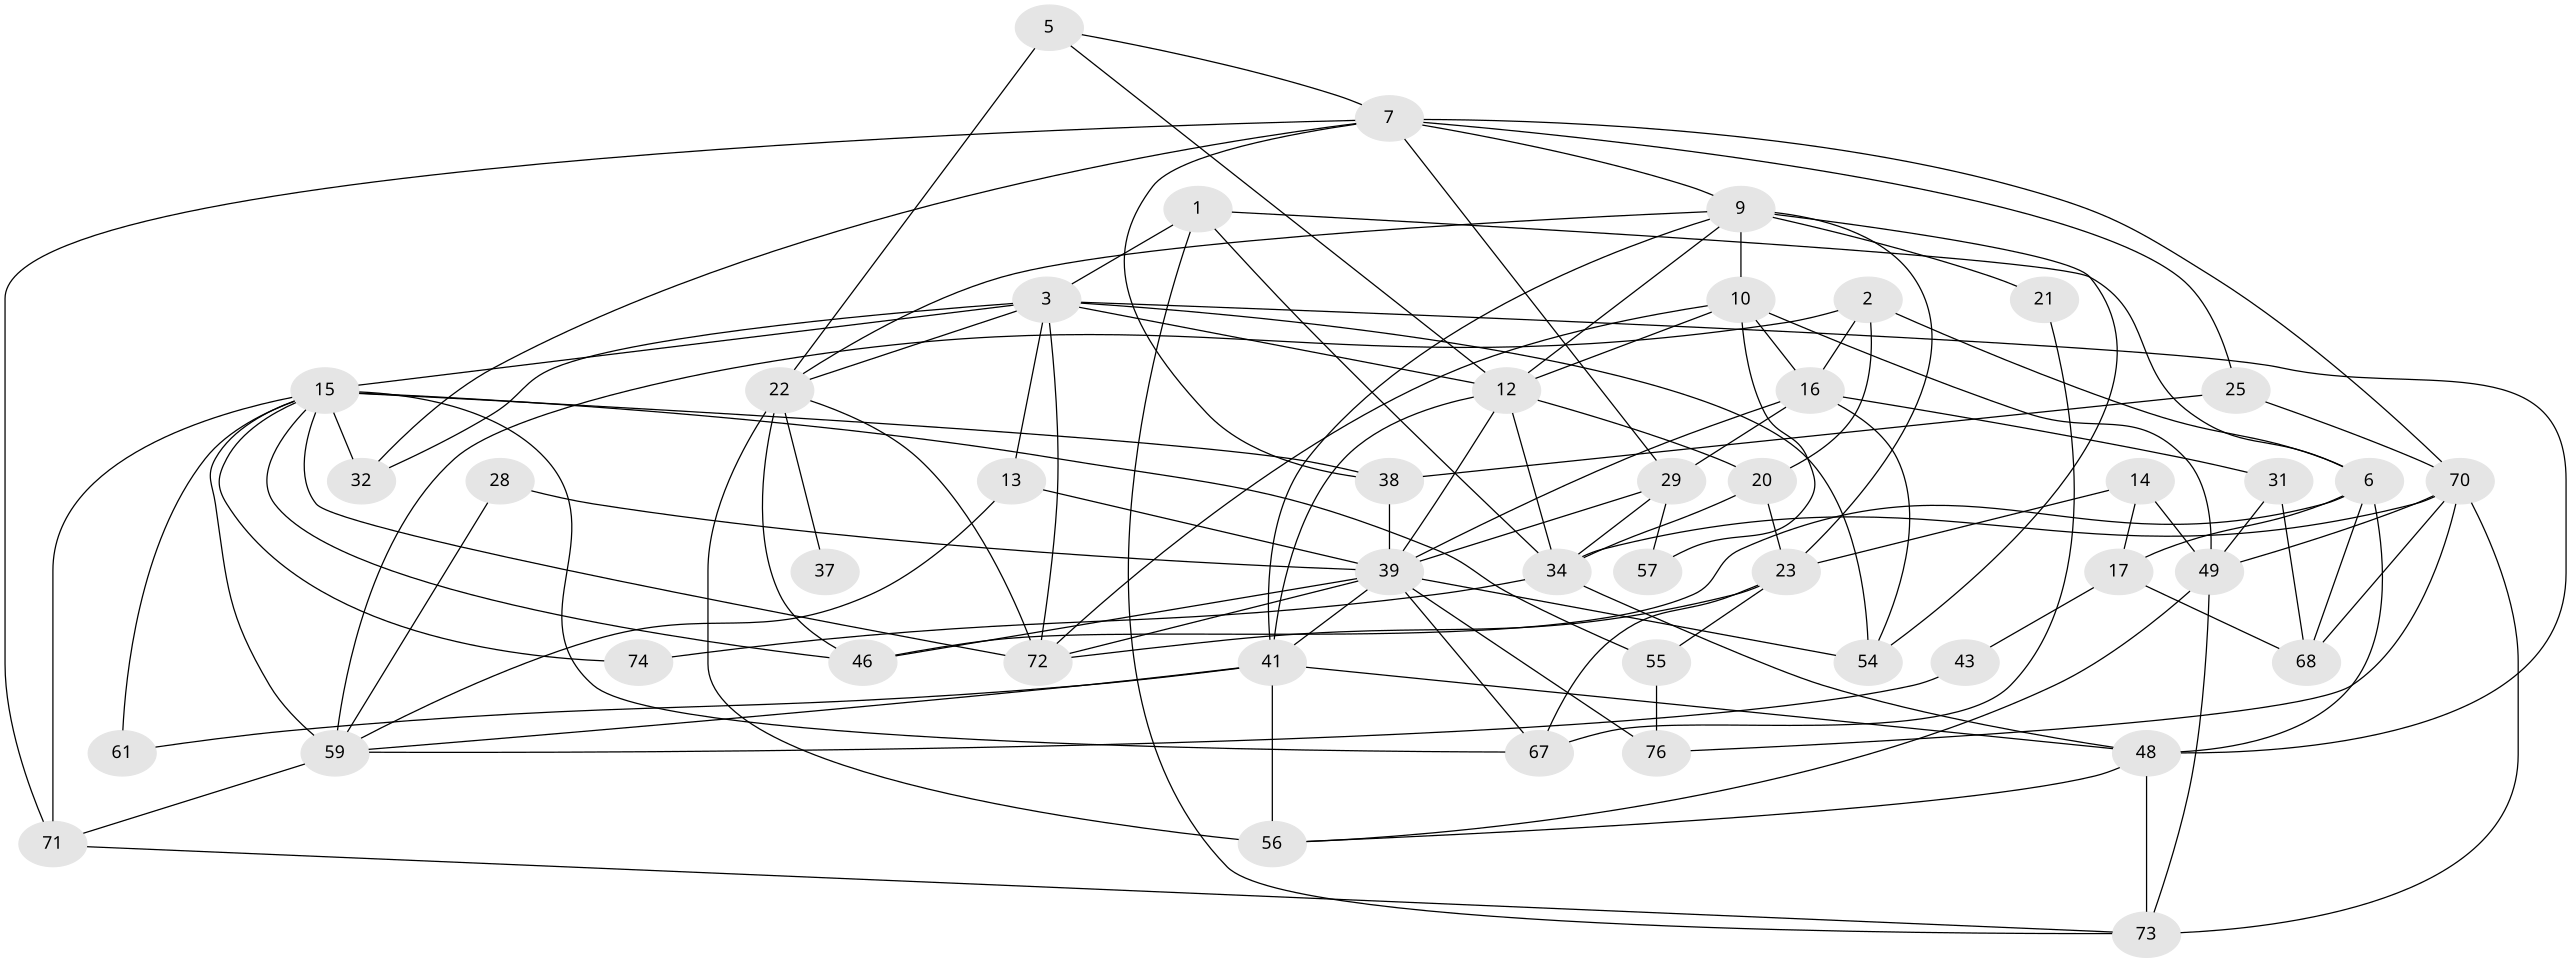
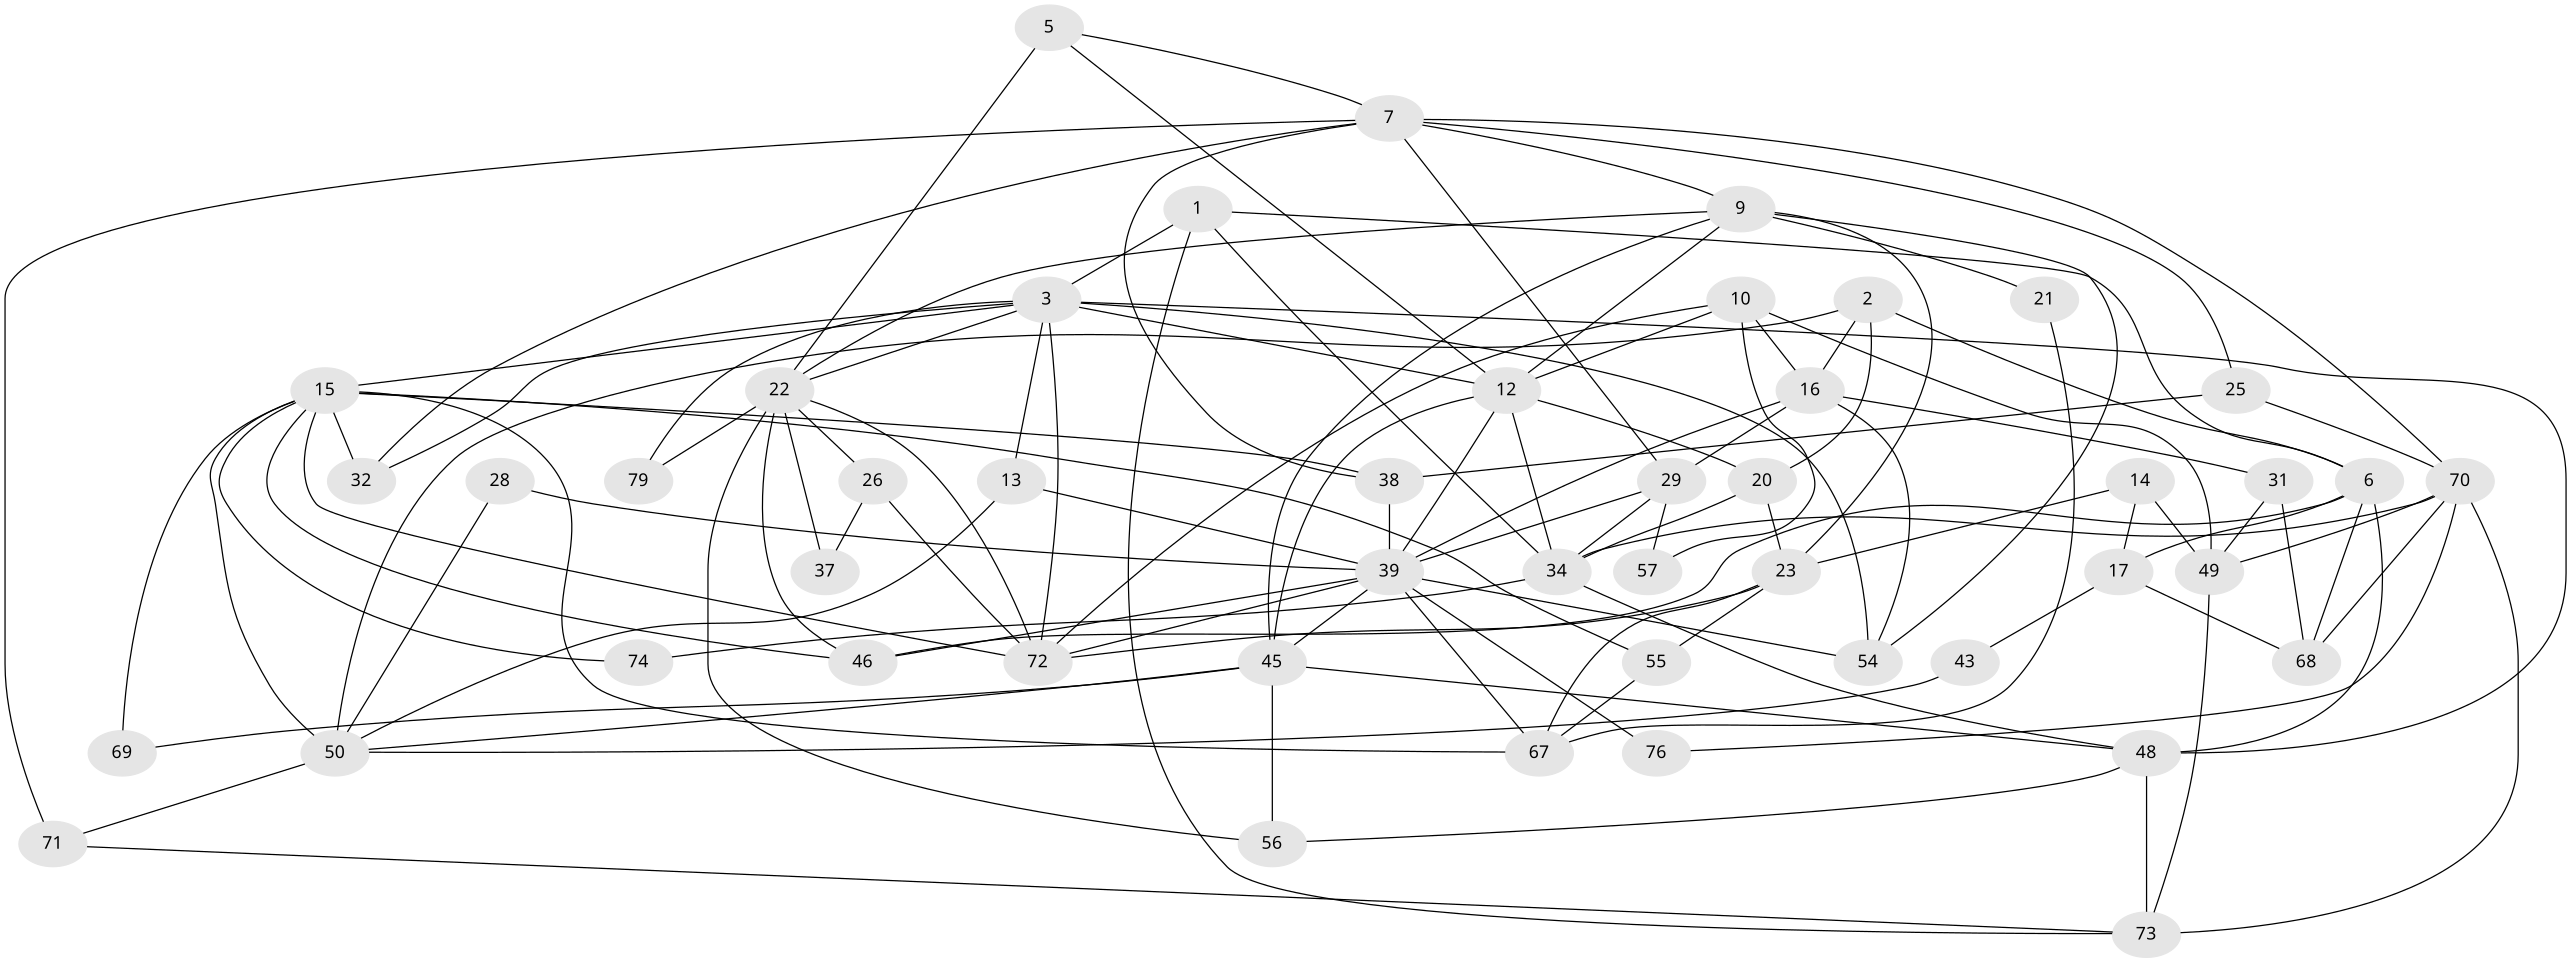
edge "9" -- "10": removed
node "79": added
node "26": added
edge "15" -- "71": removed
node "41": label "41" -> "45"
edge "55" -- "76": now "55" -- "67"
node "61": label "61" -> "69"
node "59": label "59" -> "50"
edge "49" -- "56": removed
